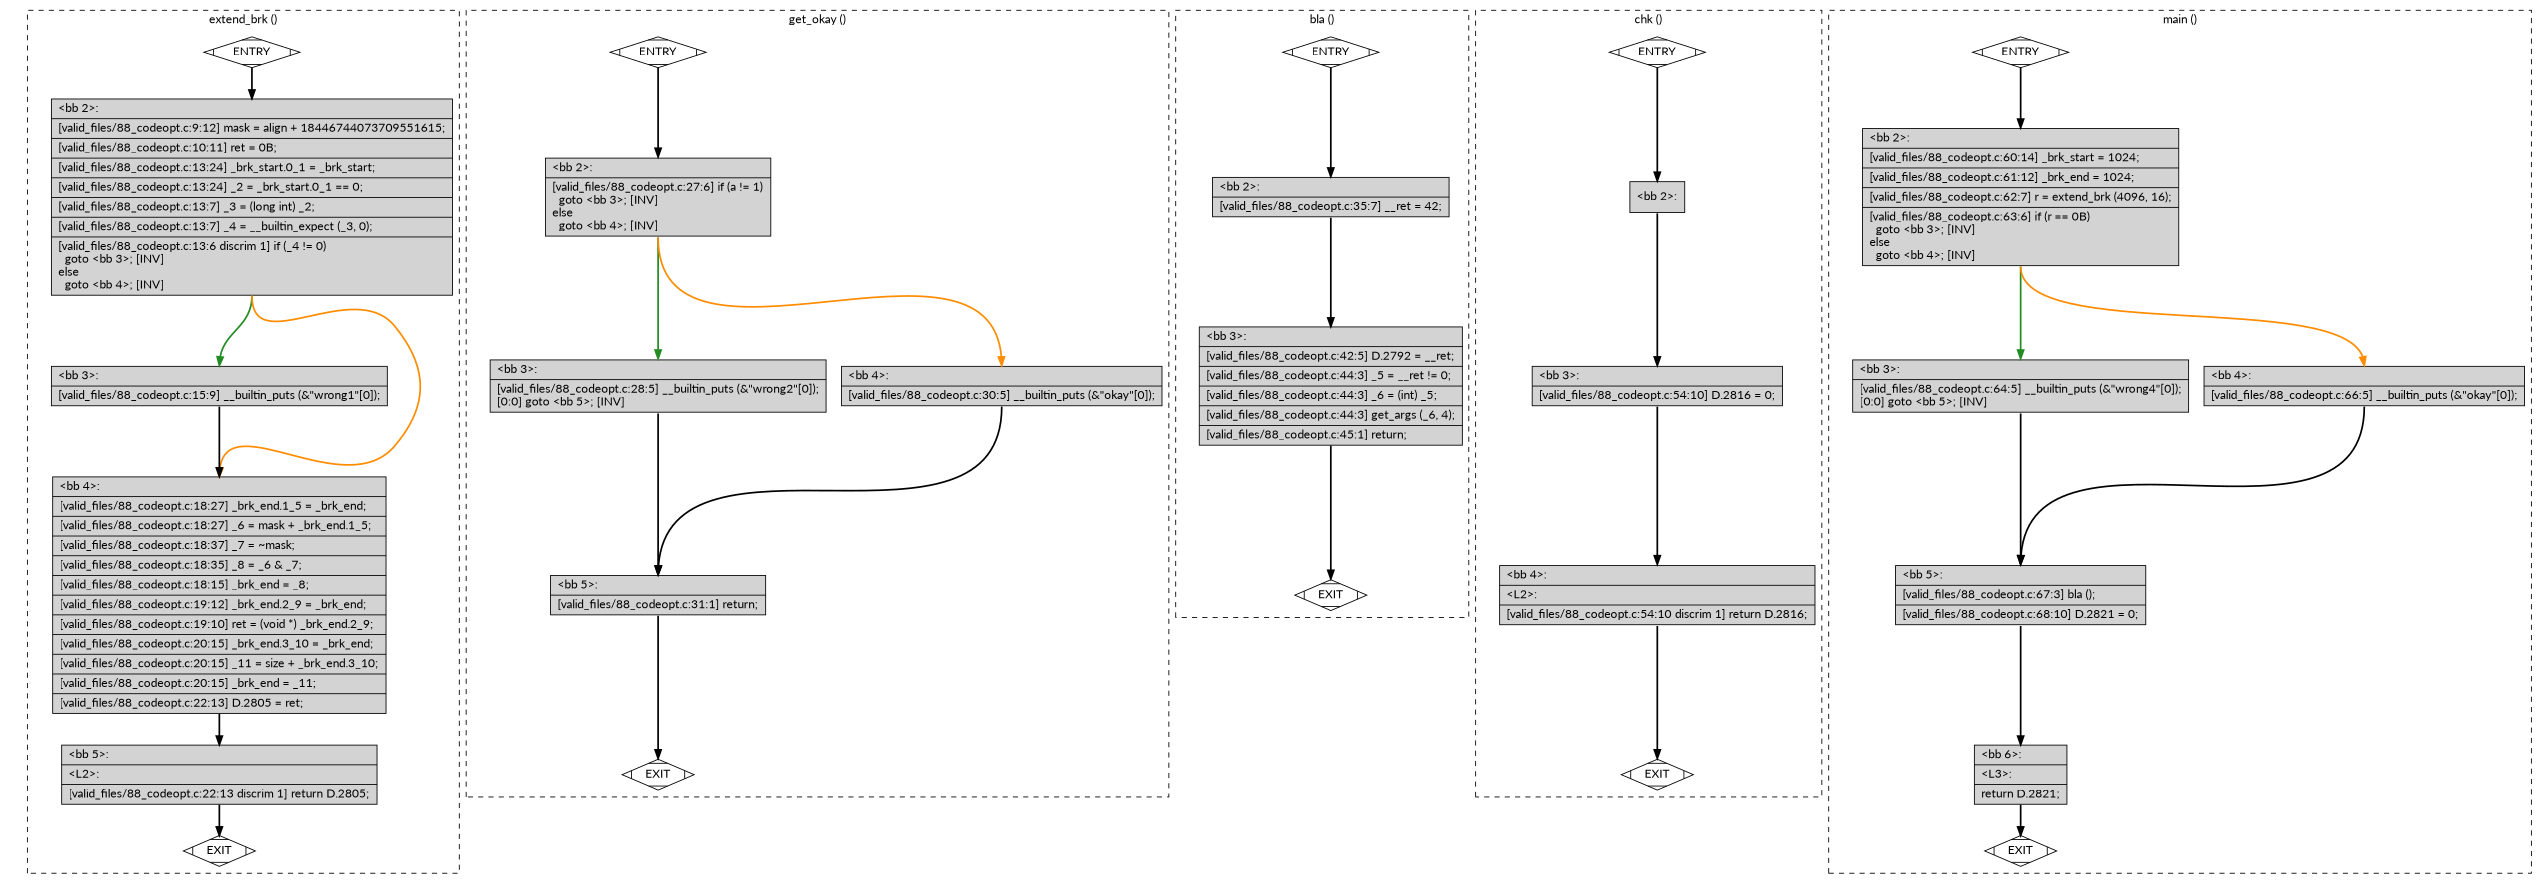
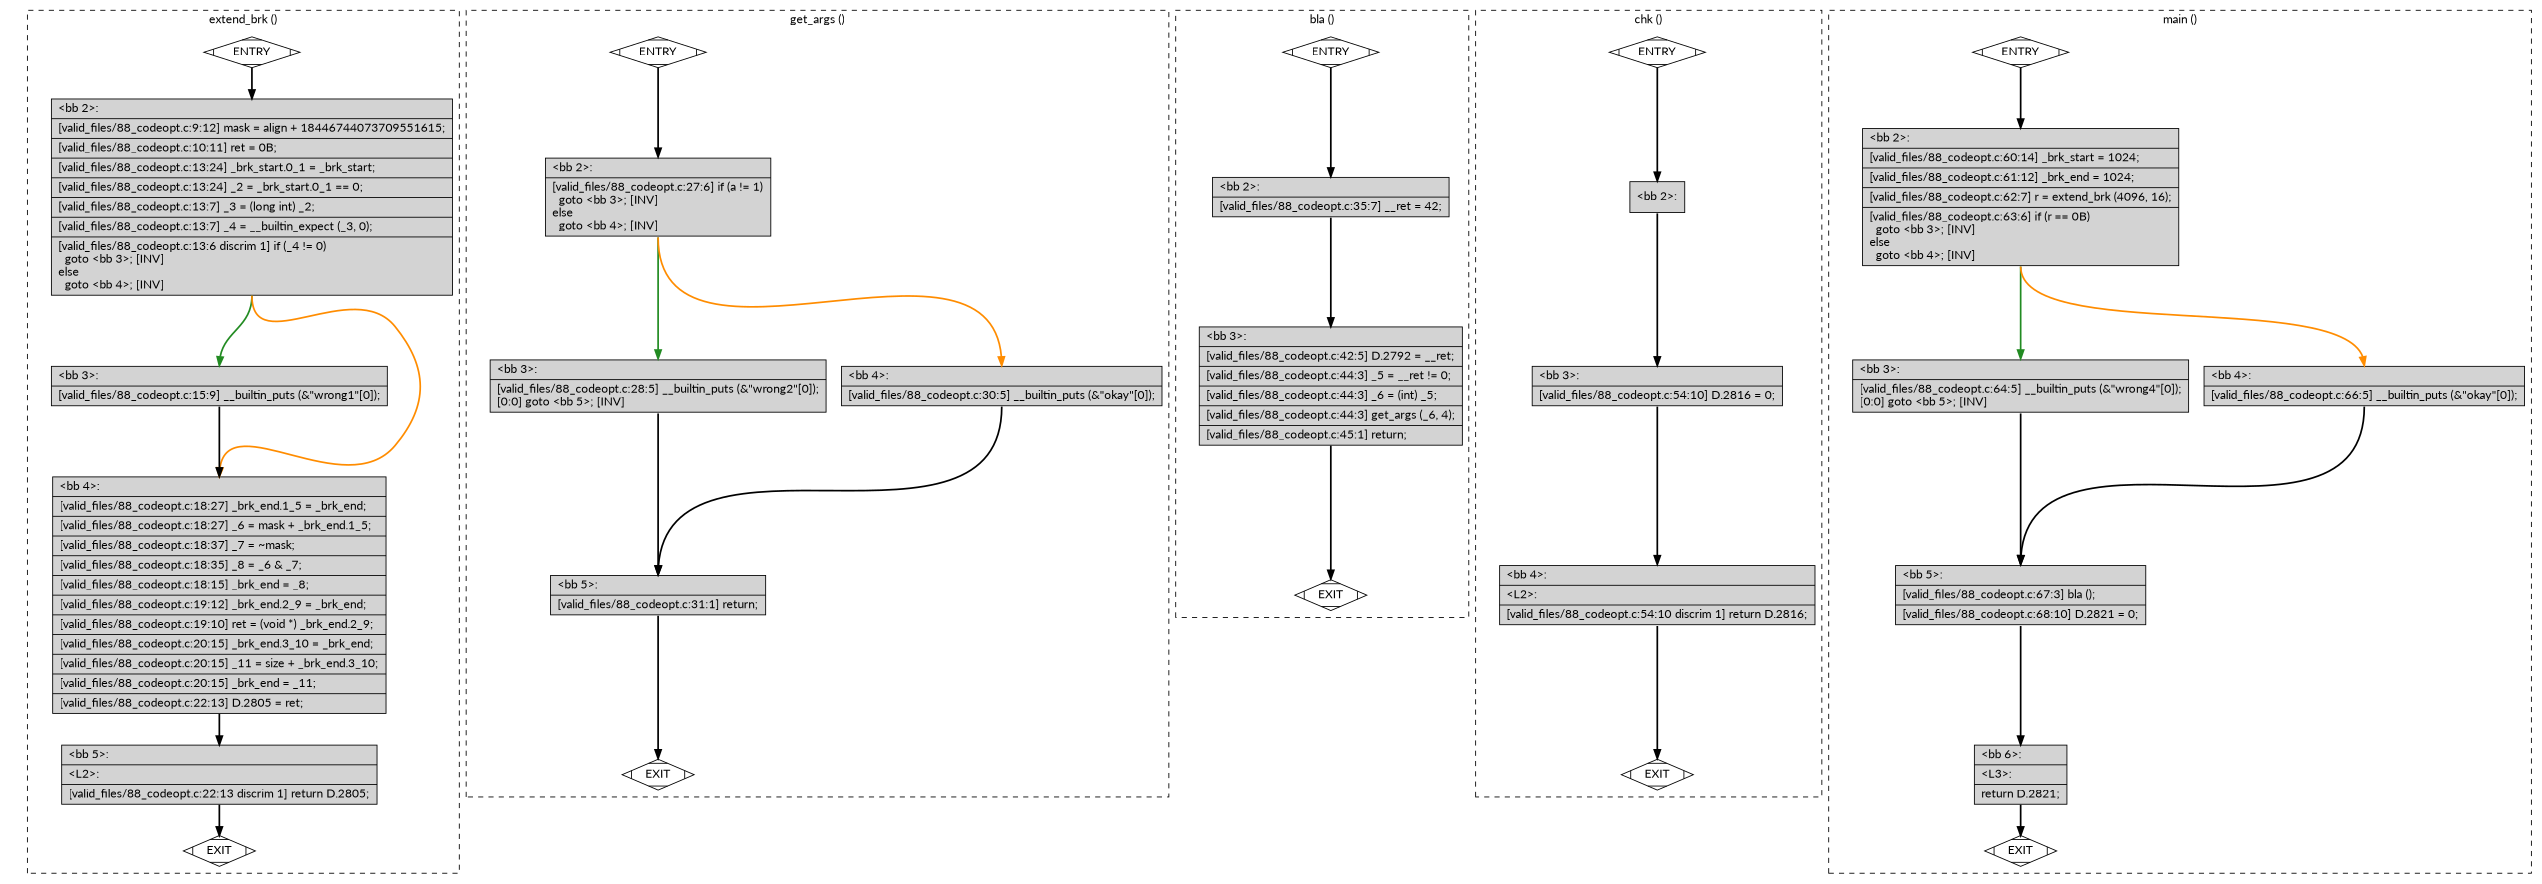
cluster "get_okay ()": label "get_okay ()" -> "get_args ()"
